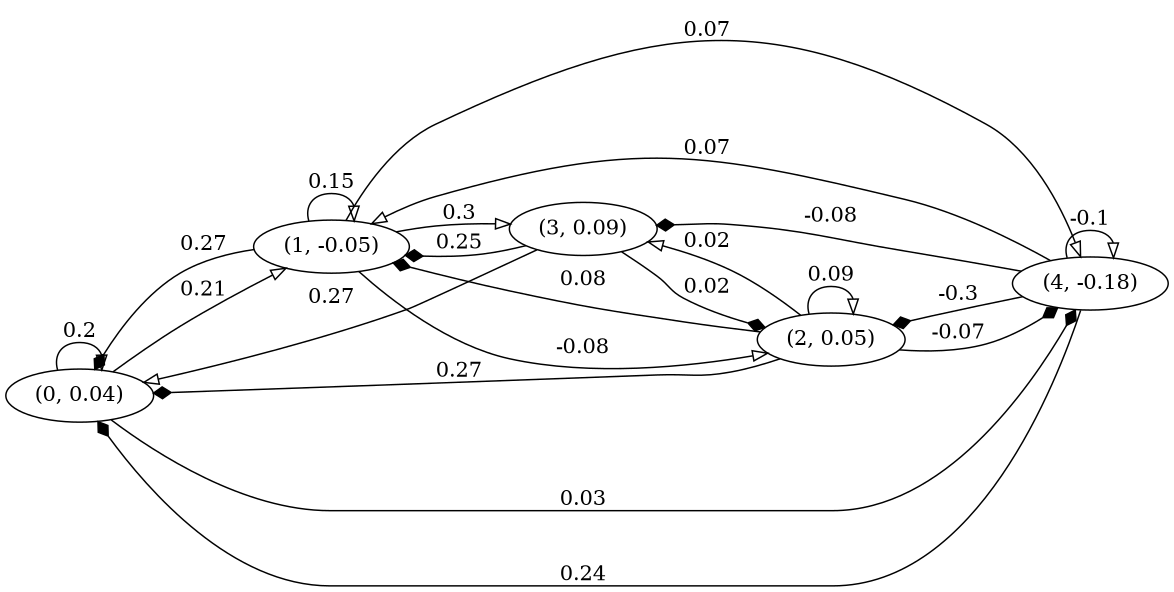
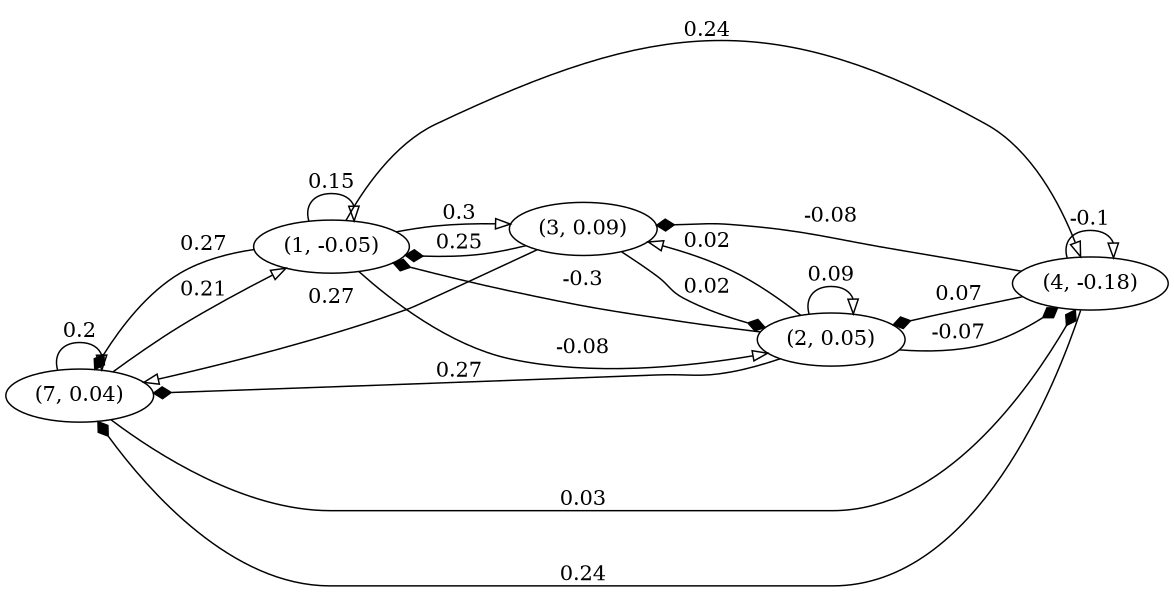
edge "(1, -0.05)" -> "(4, -0.18)": label "0.07" -> "0.24"
edge "(4, -0.18)" -> "(1, -0.05)": removed, label "0.07"
edge "(2, 0.05)" -> "(1, -0.05)": label "0.08" -> "-0.3"
edge "(4, -0.18)" -> "(2, 0.05)": label "-0.3" -> "0.07"
node "(0, 0.04)": label "(0, 0.04)" -> "(7, 0.04)"
